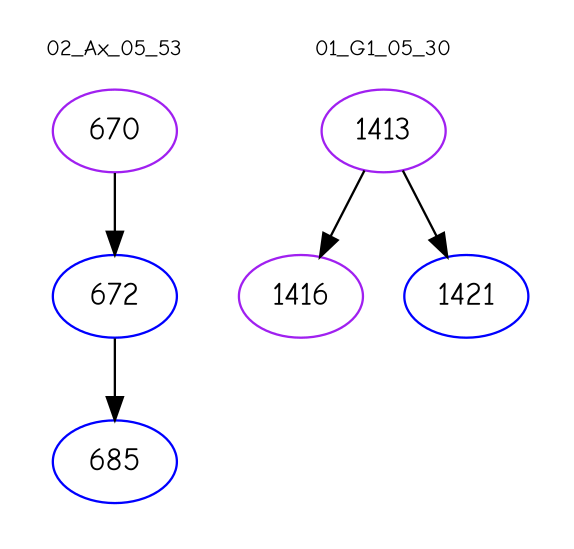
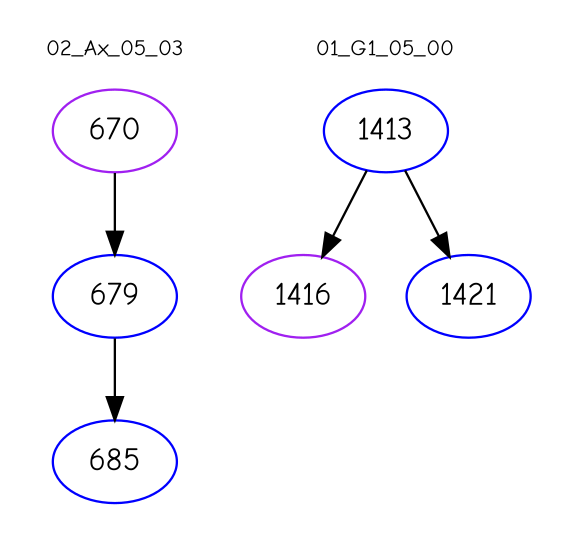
cluster "02_Ax_05_53": label "02_Ax_05_53" -> "02_Ax_05_03"
cluster "01_G1_05_30": label "01_G1_05_30" -> "01_G1_05_00"
node "1413": color purple -> blue
node "672": label "672" -> "679"
